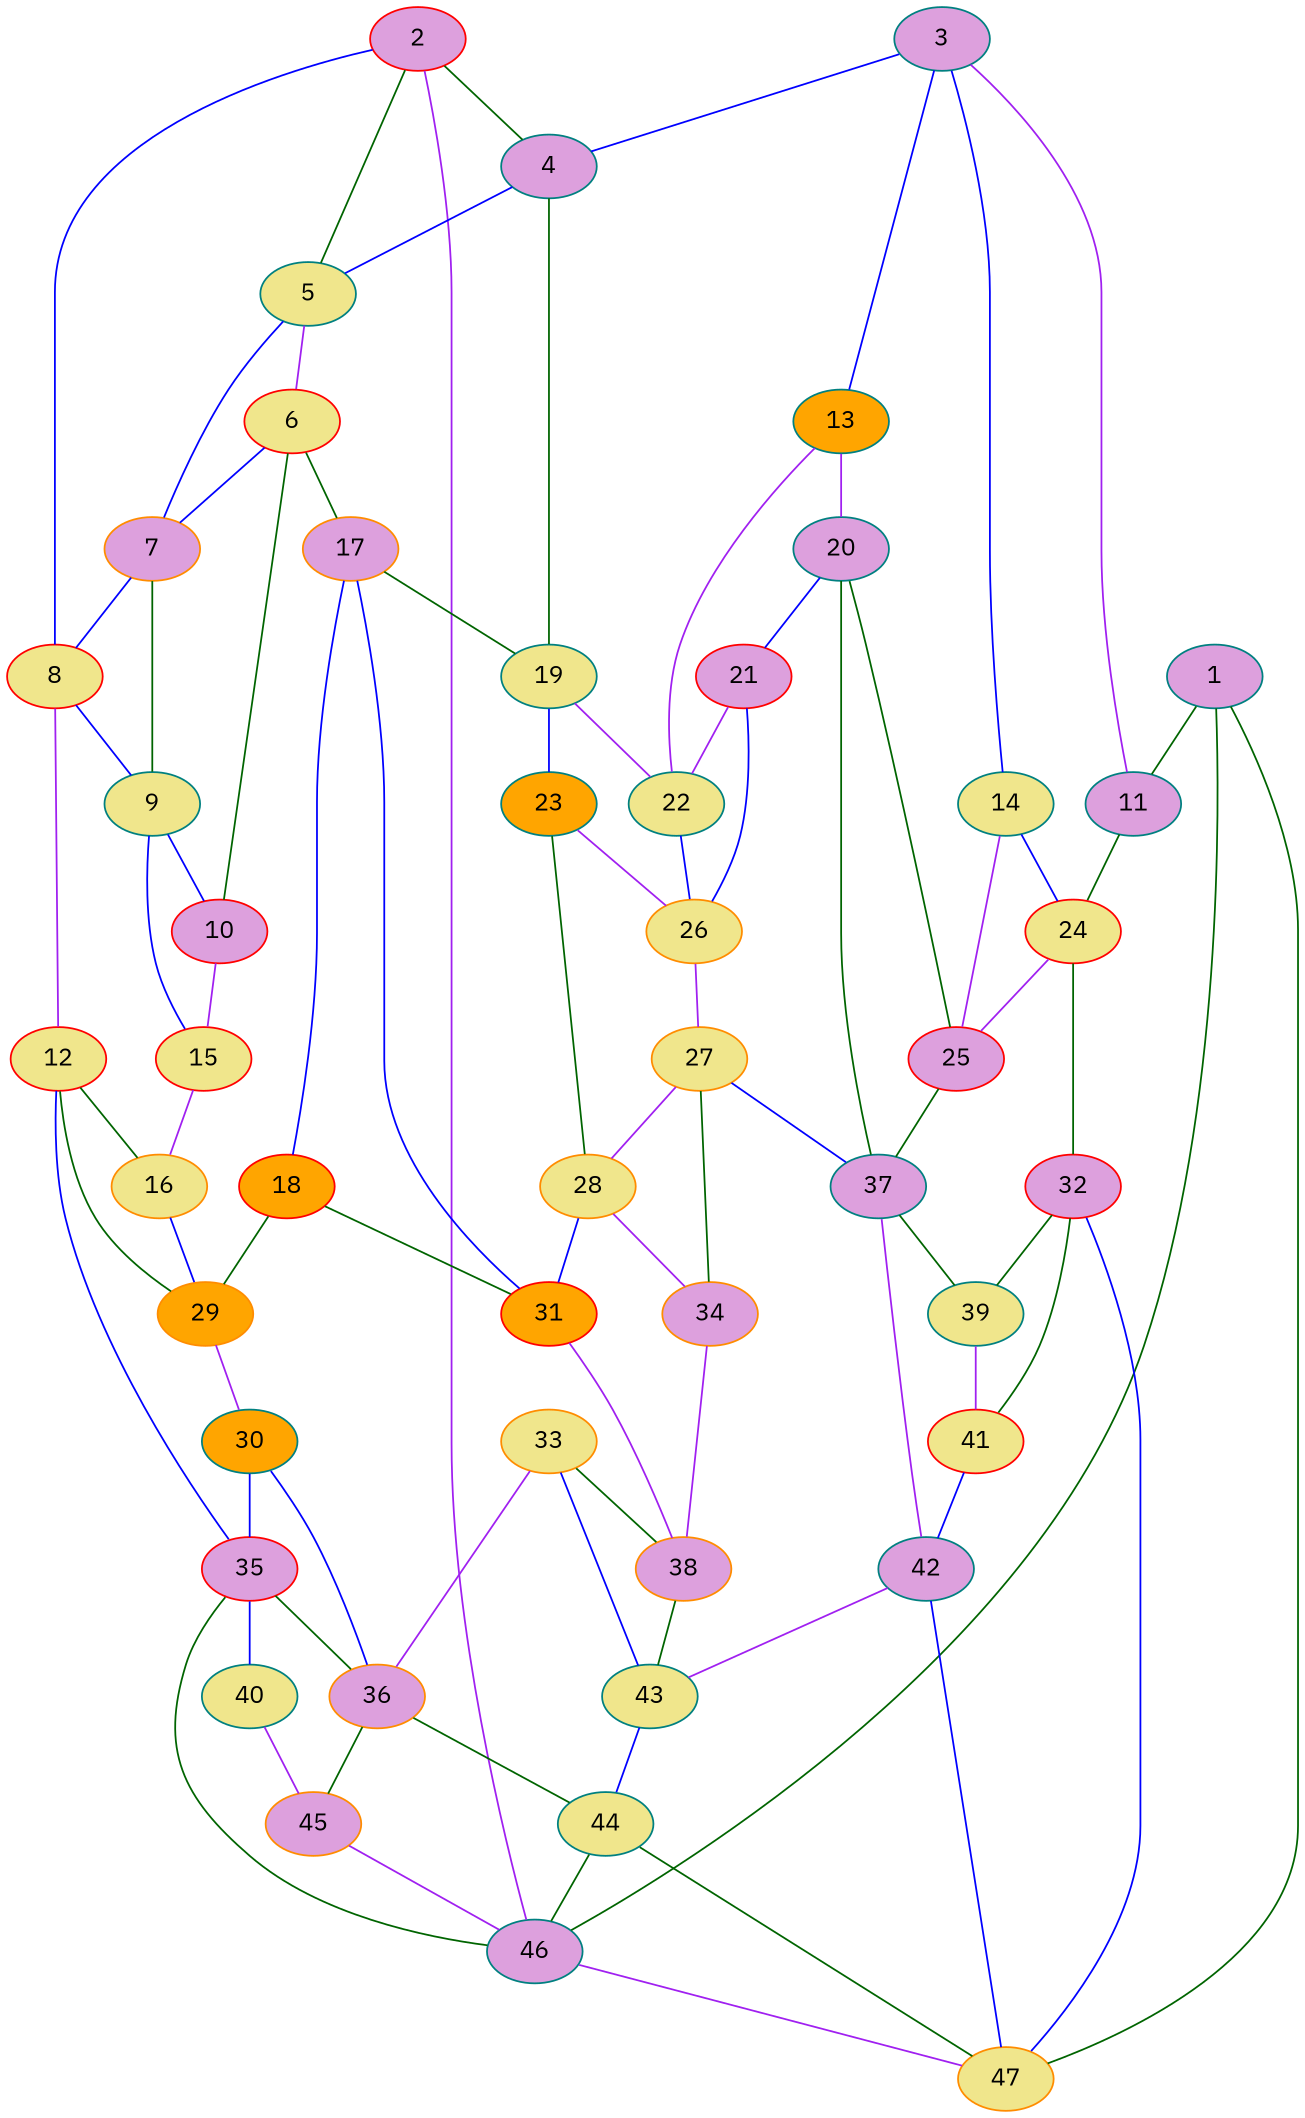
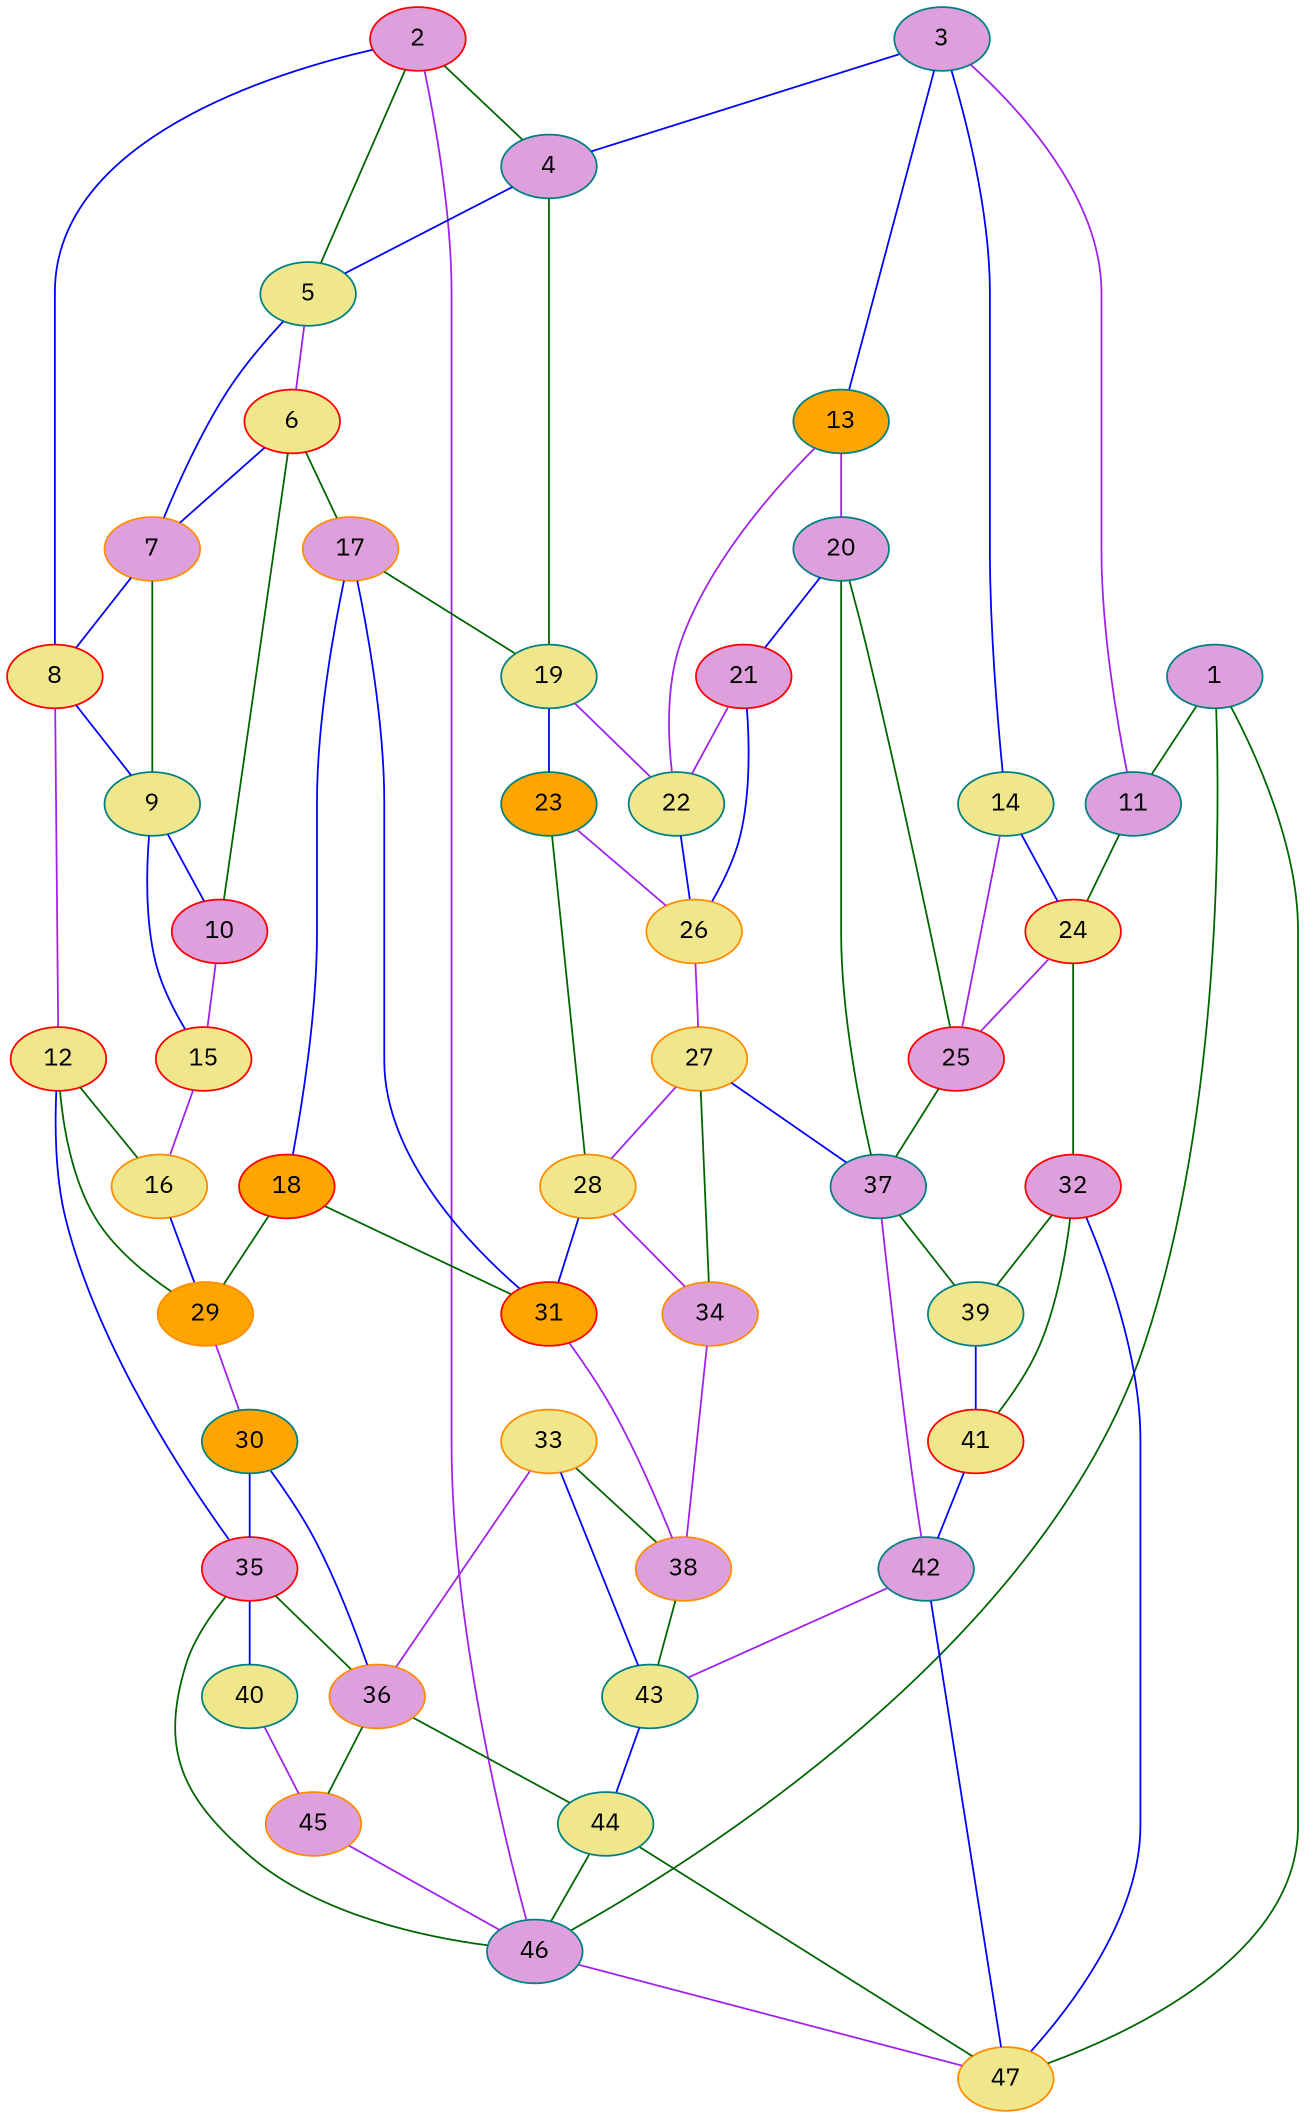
edge "39" -- "41": color purple -> blue
